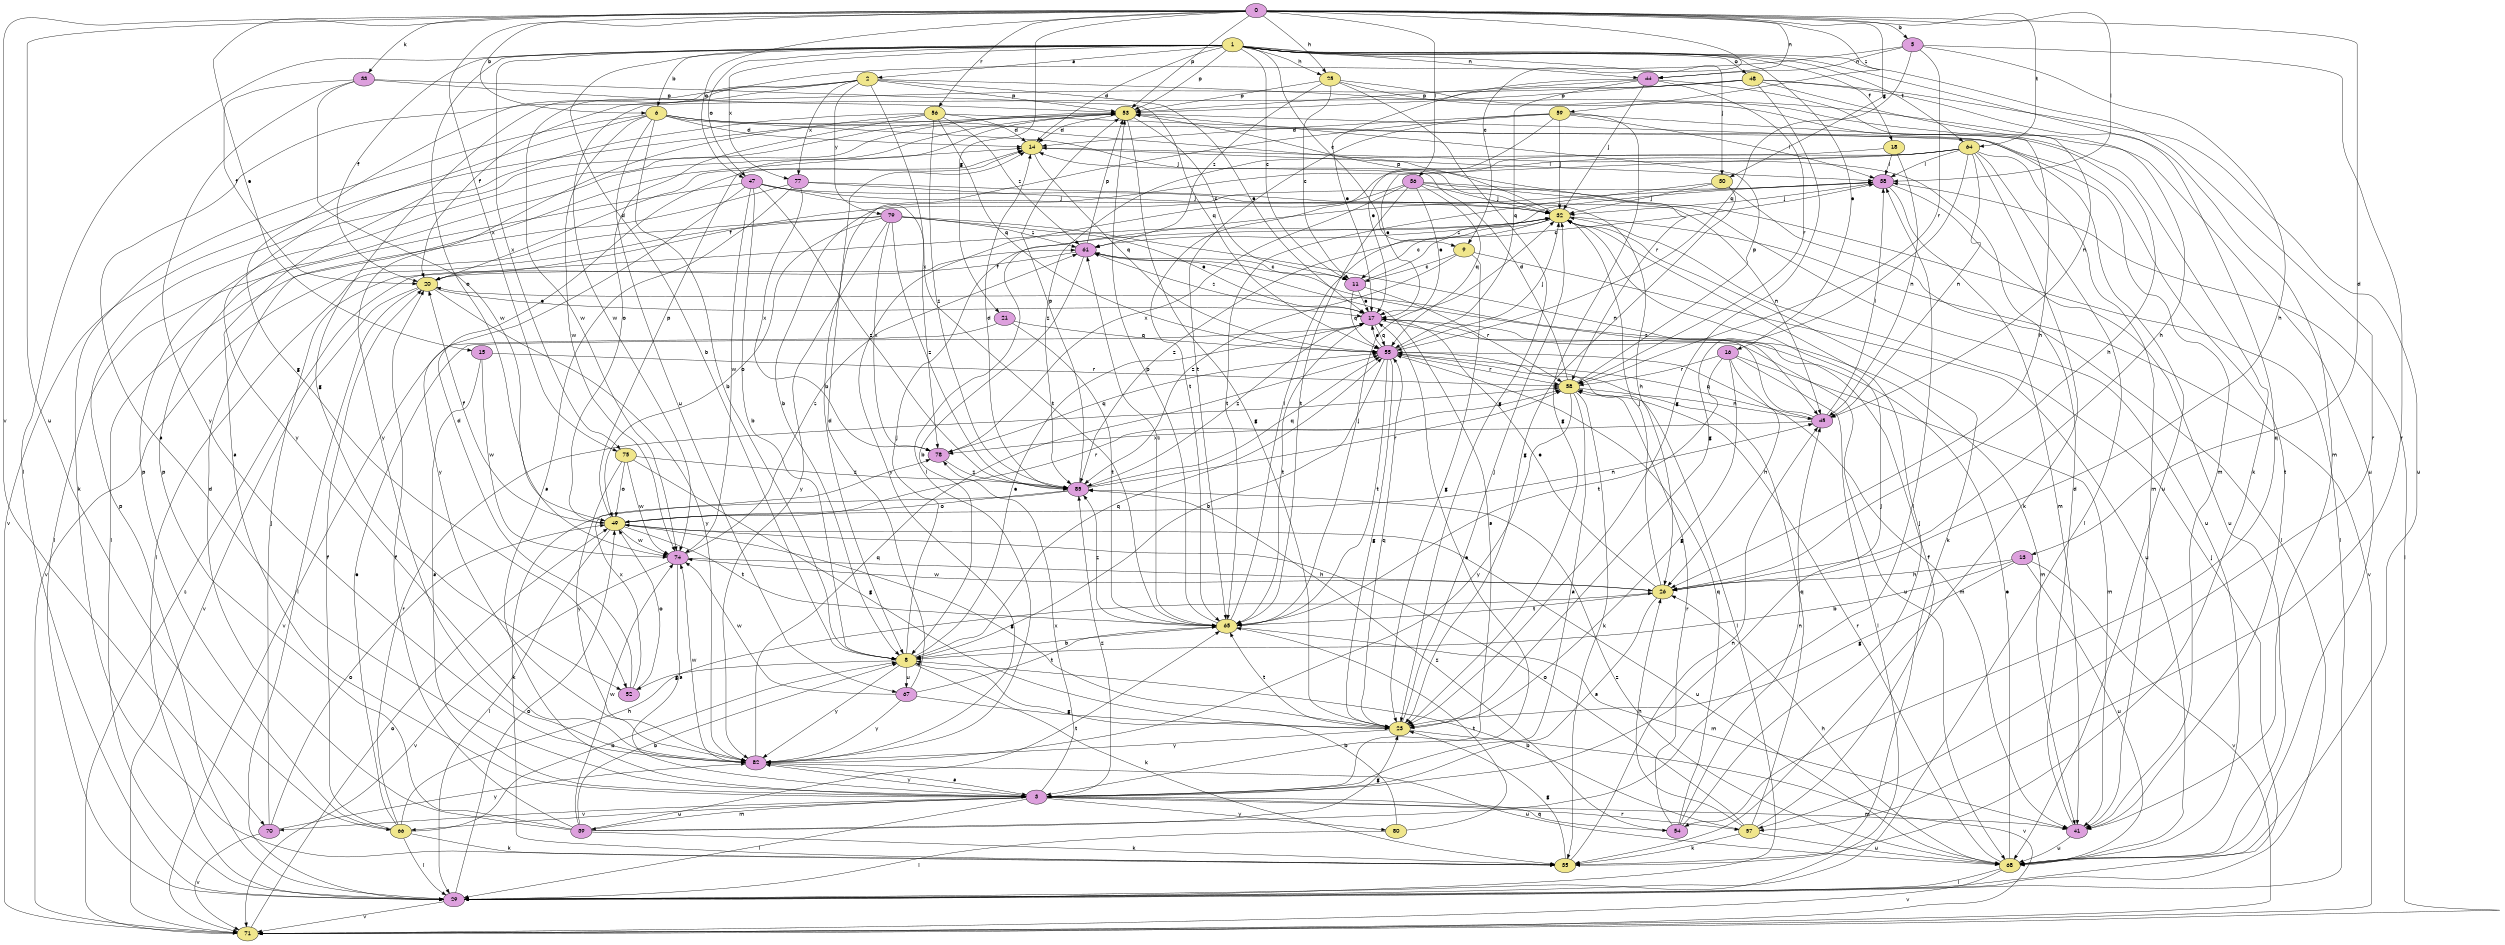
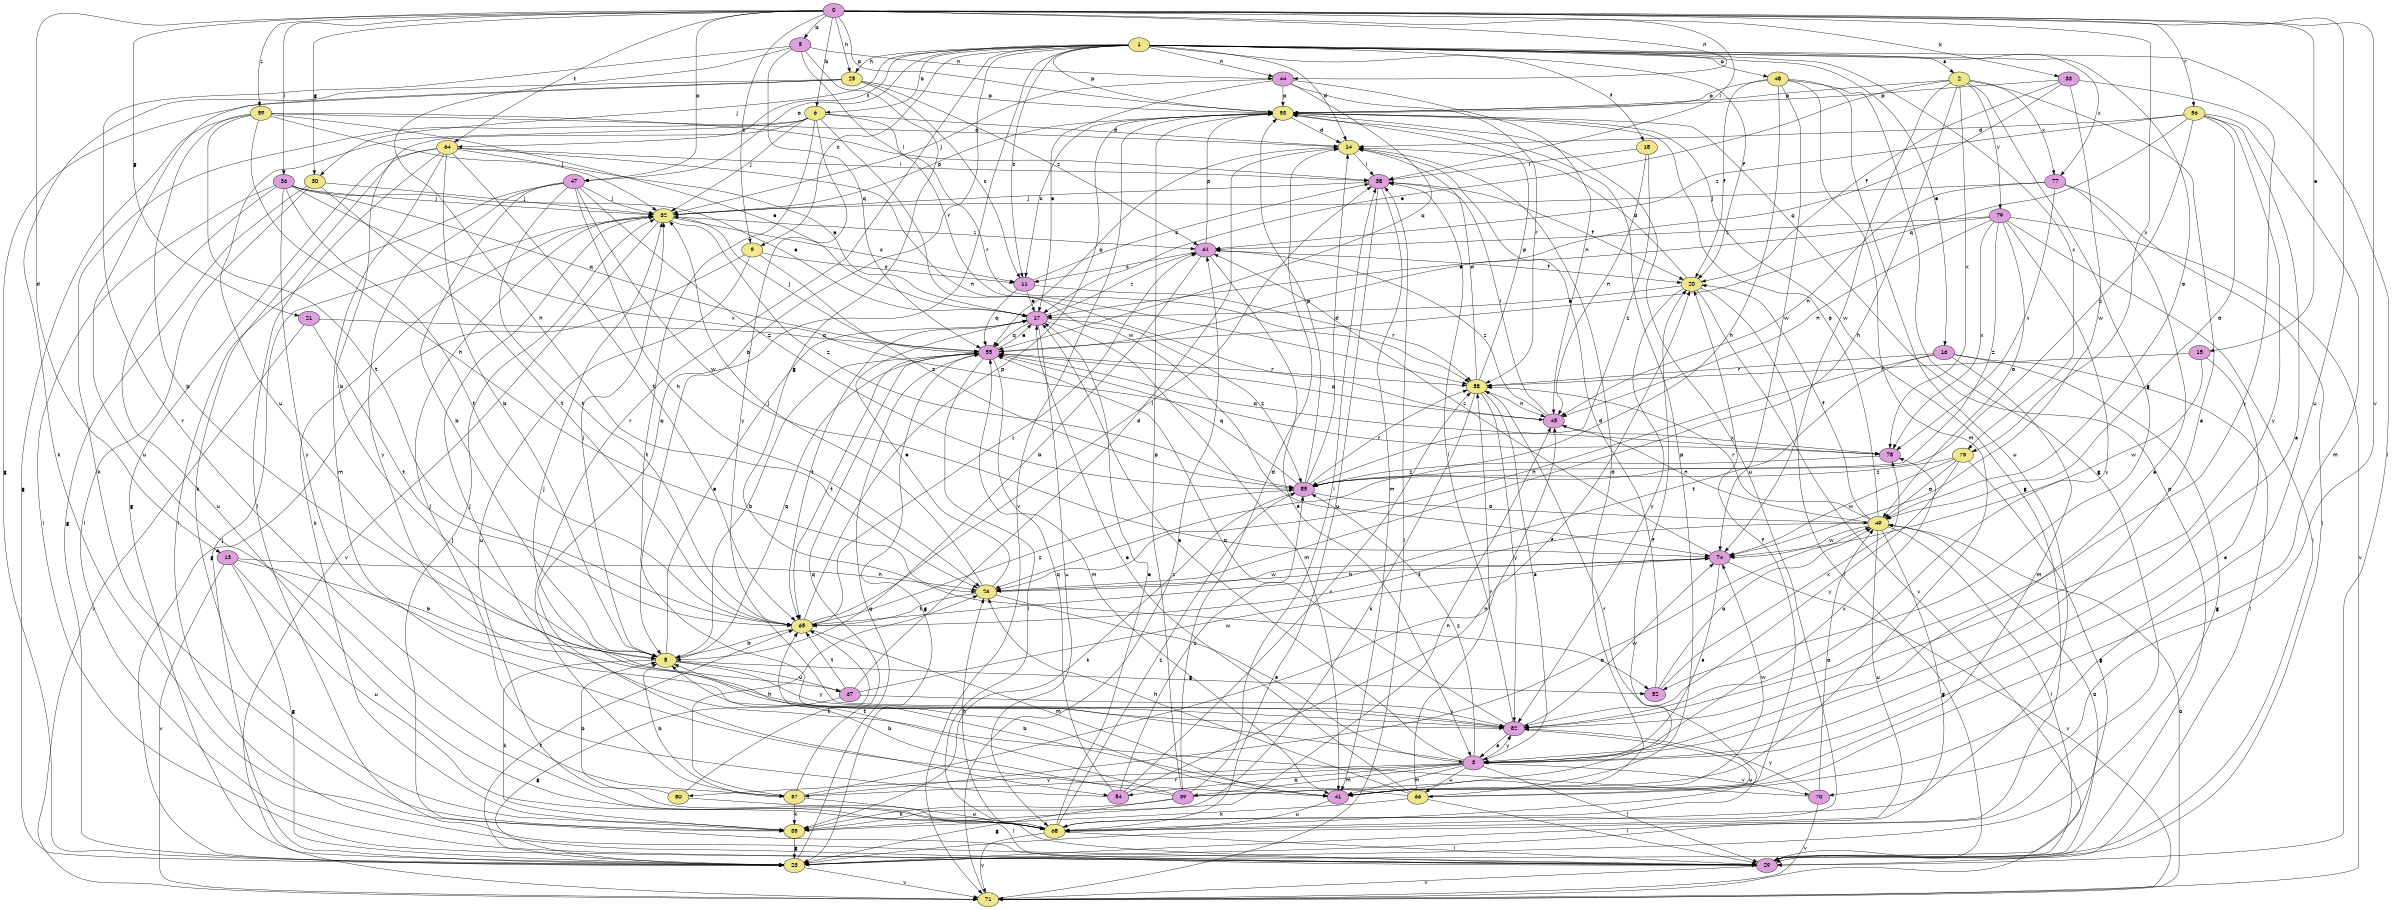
edge "65" -> "32": removed, label "j"
edge "23" -> "82": removed, label "y"
